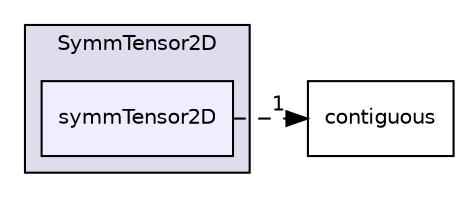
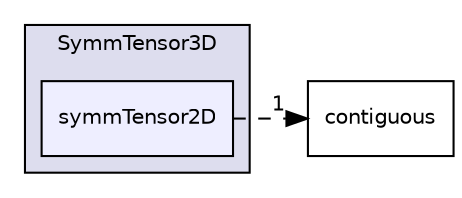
cluster "SymmTensor2D": label "SymmTensor2D" -> "SymmTensor3D"
